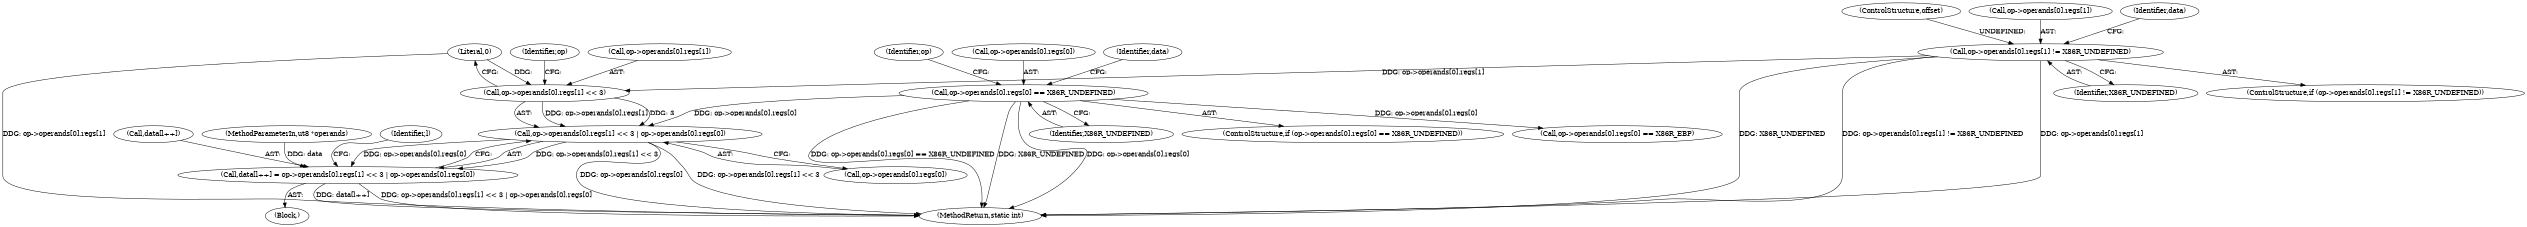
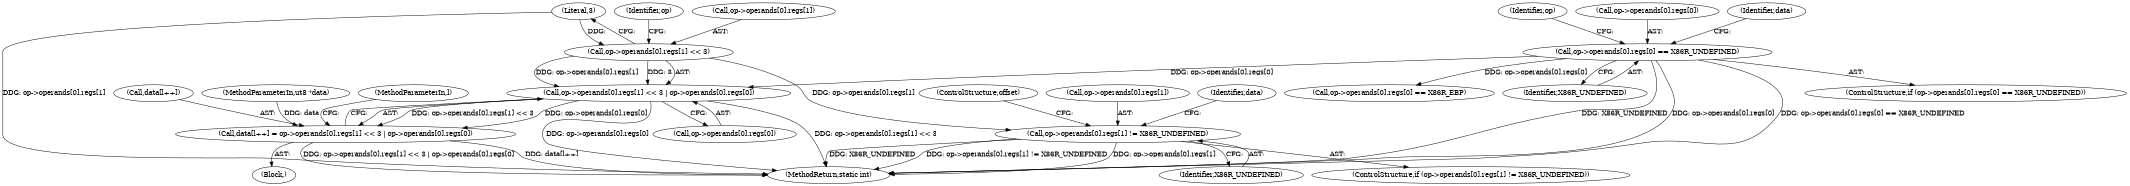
edge "(ControlStructure,offset)" -> "(Call,op->operands[0].regs[1] != X86R_UNDEFINED)": label "UNDEFINED: " -> "CFG: "
node "(Literal,0)": label "(Literal,0)" -> "(Literal,3)"
edge "(Call,op->operands[0].regs[1] != X86R_UNDEFINED)" -> "(Call,op->operands[0].regs[1] << 3)": reversed
node "(MethodParameterIn,ut8 *operands)": label "(MethodParameterIn,ut8 *operands)" -> "(MethodParameterIn,ut8 *data)"
node "(Identifier,l)": label "(Identifier,l)" -> "(MethodParameterIn,l)"
